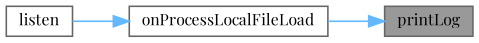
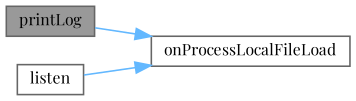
edge "onProcessLocalFileLoad" -> "printLog": reversed
